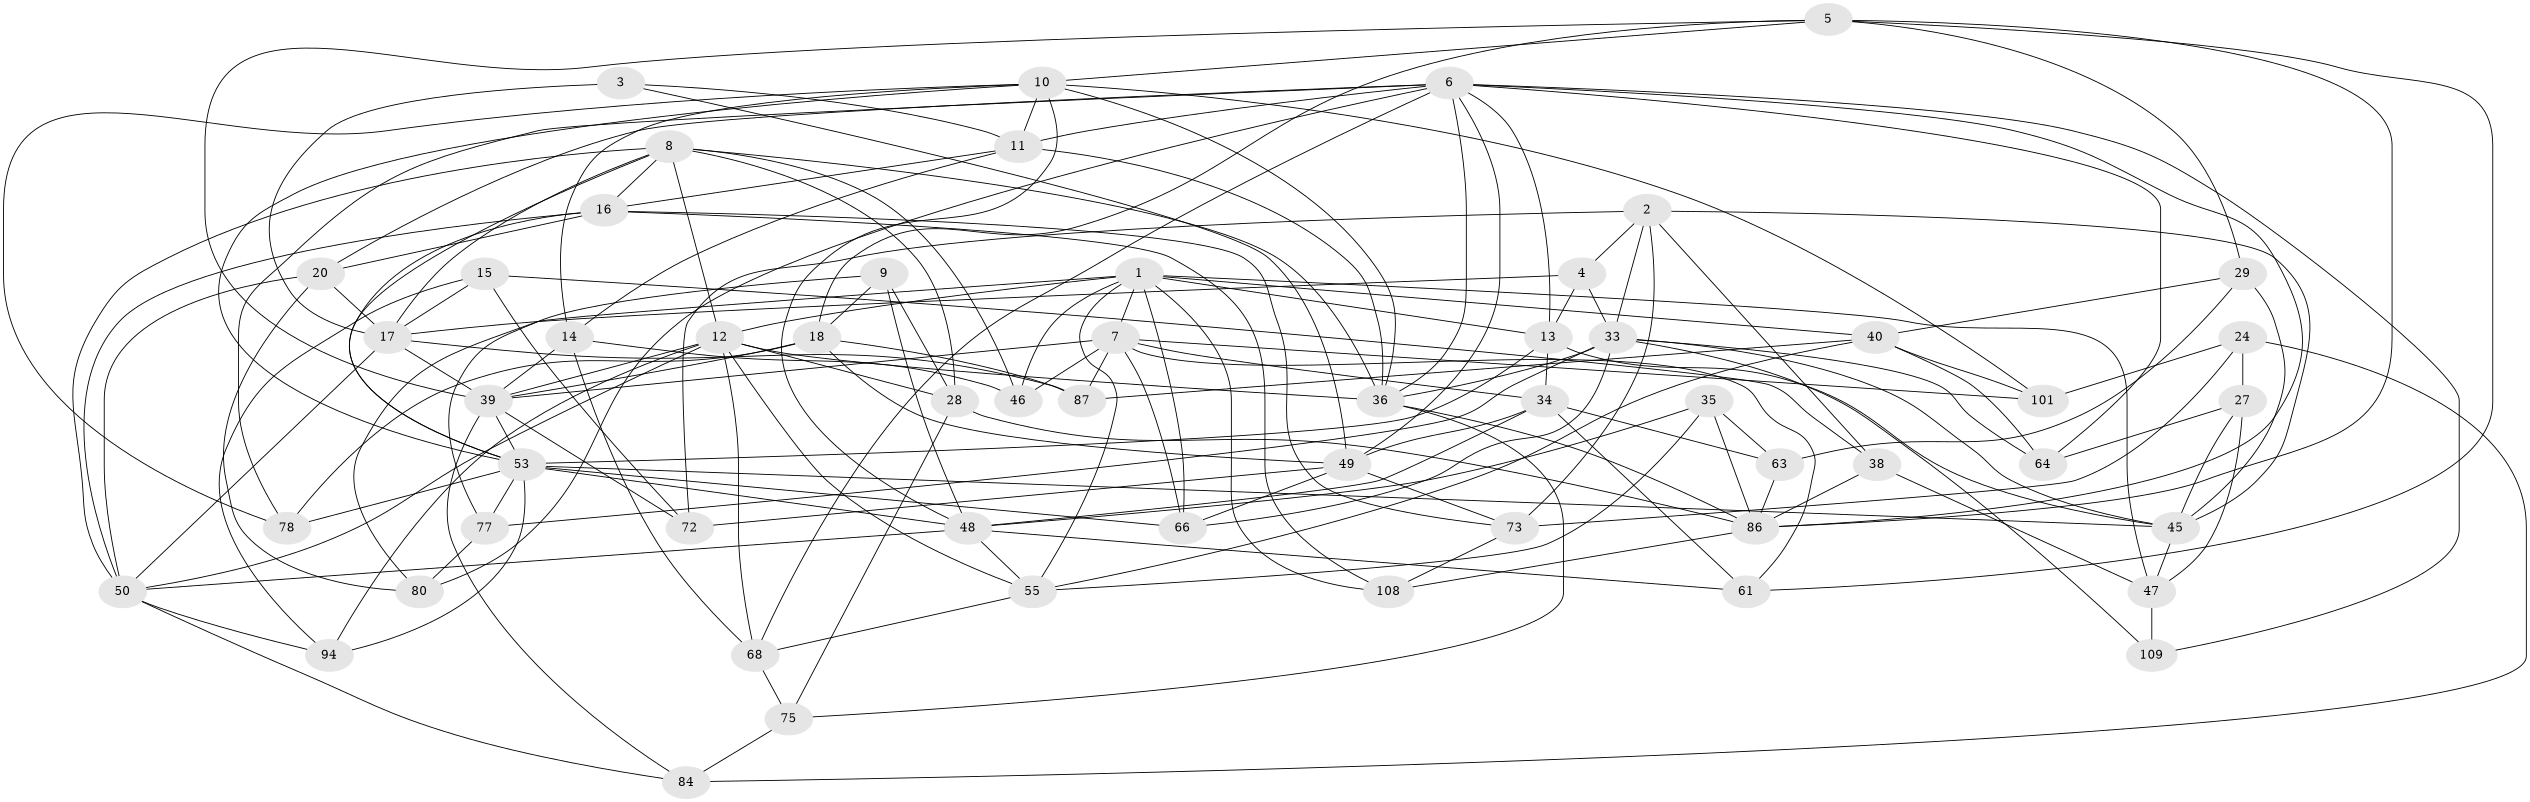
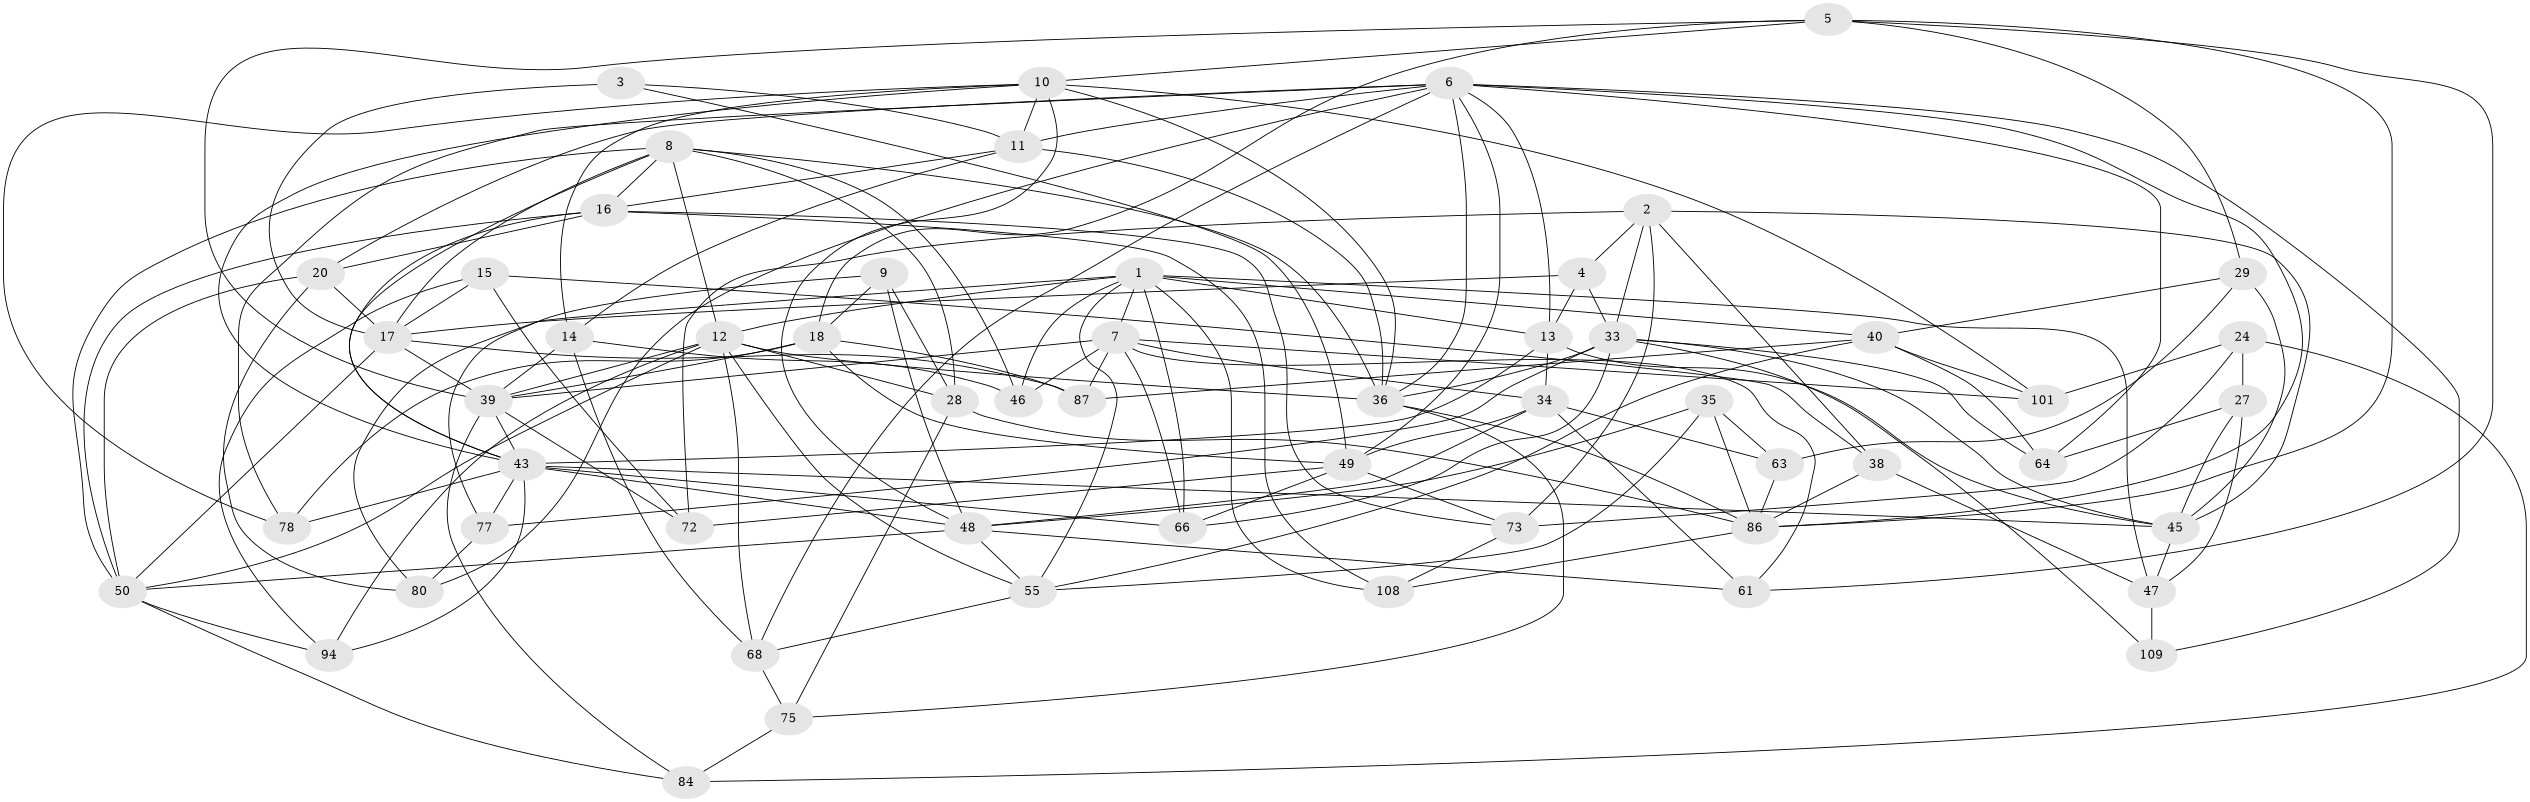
node "53": label "53" -> "43"
